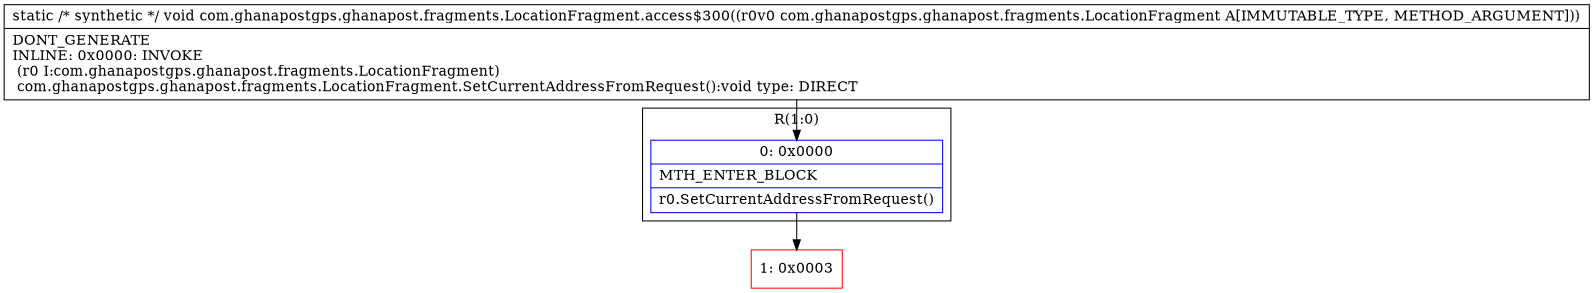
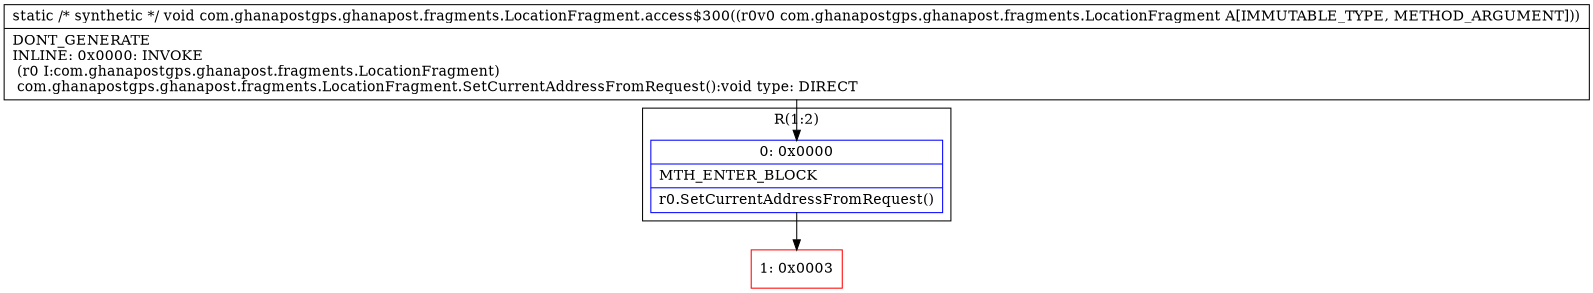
cluster "R(1:0)": label "R(1:0)" -> "R(1:2)"
